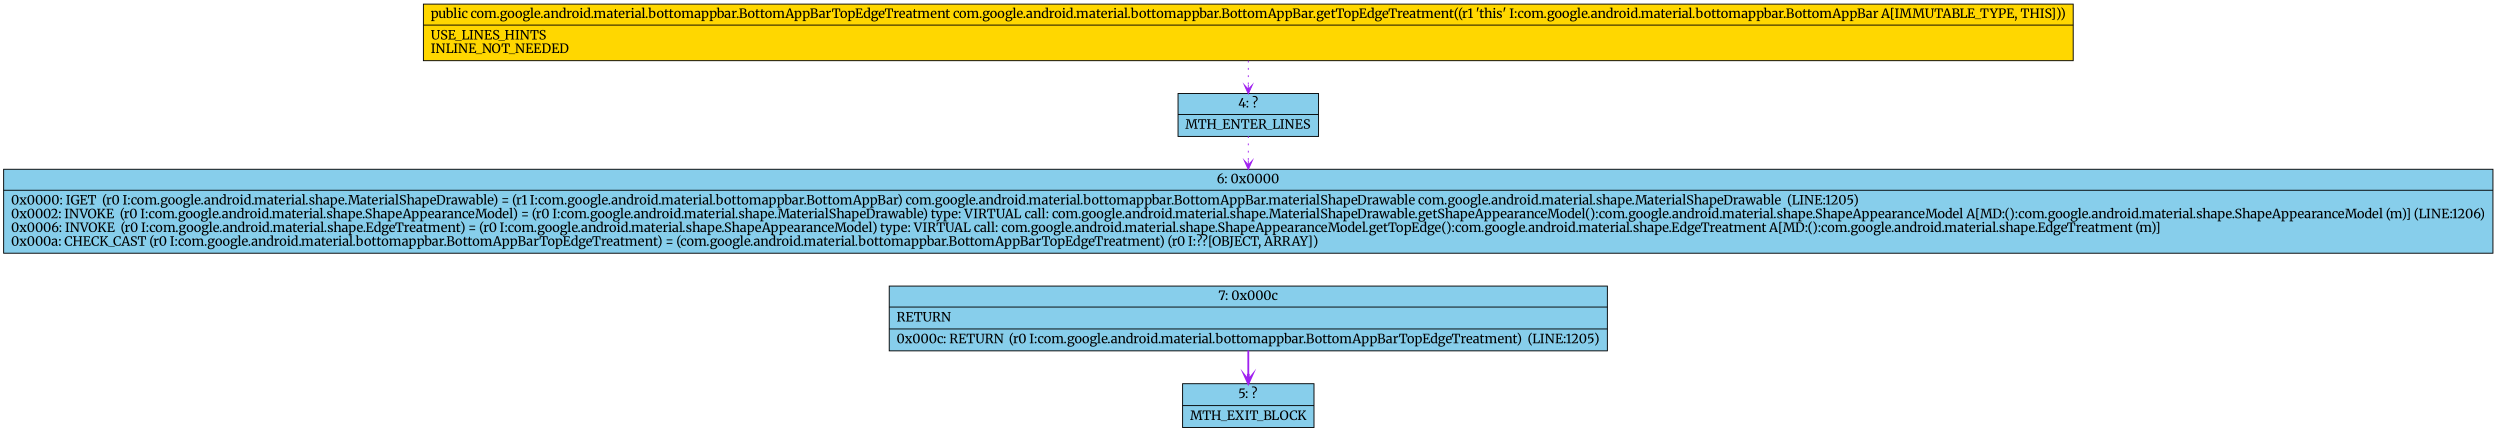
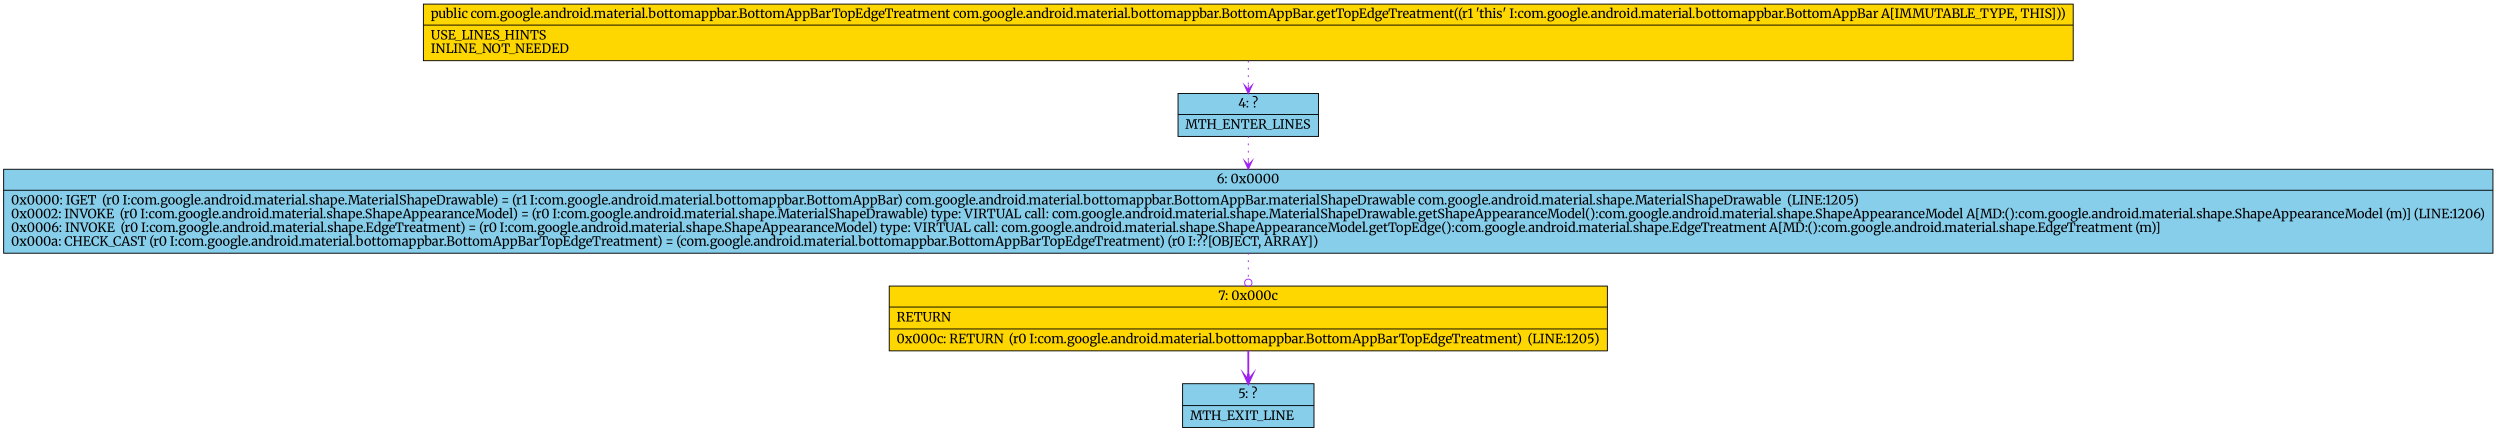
edge "6: 0x0000" -> "7: 0x000c": added
node "7: 0x000c": fillcolor skyblue -> gold
node "5: ?": text "MTH_EXIT_BLOCK" -> "MTH_EXIT_LINE"
